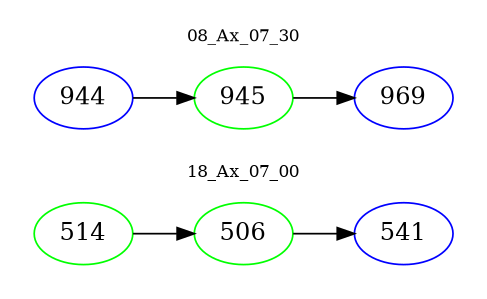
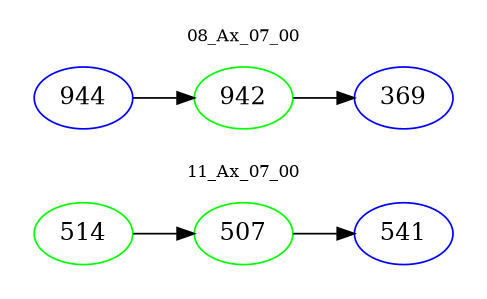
cluster "08_Ax_07_30": label "08_Ax_07_30" -> "08_Ax_07_00"
node "945": label "945" -> "942"
node "969": label "969" -> "369"
cluster "18_Ax_07_00": label "18_Ax_07_00" -> "11_Ax_07_00"
node "506": label "506" -> "507"
